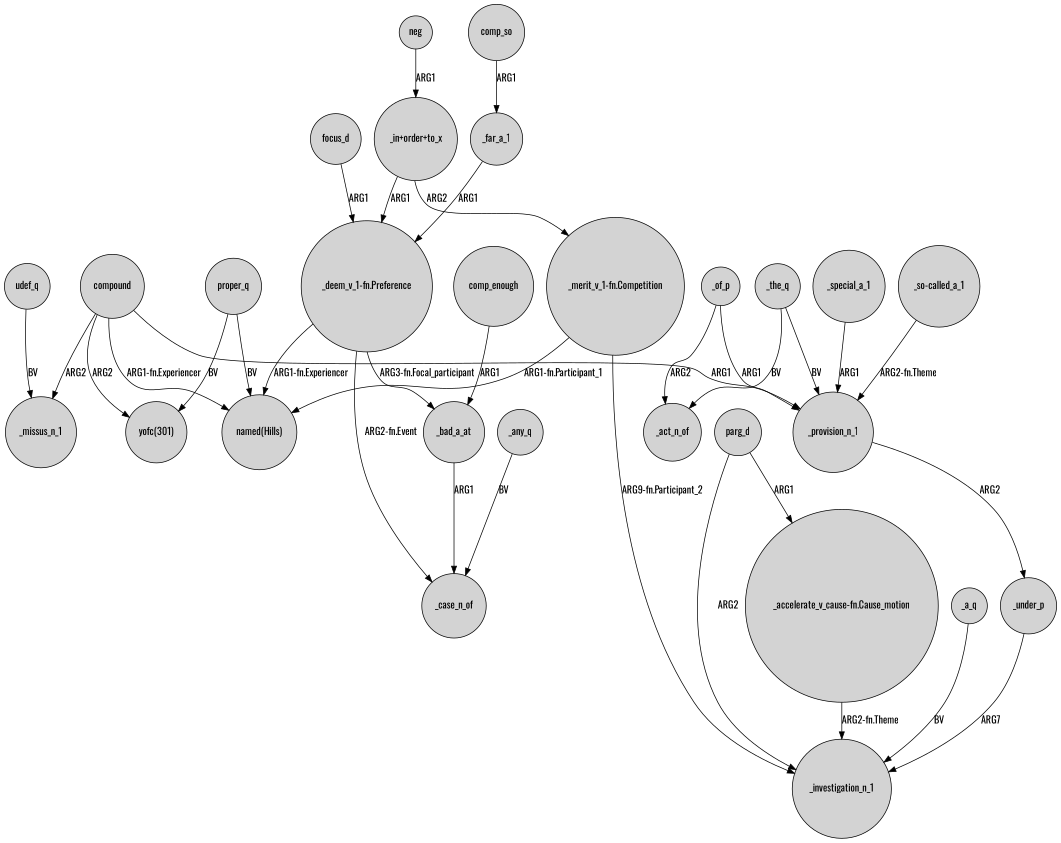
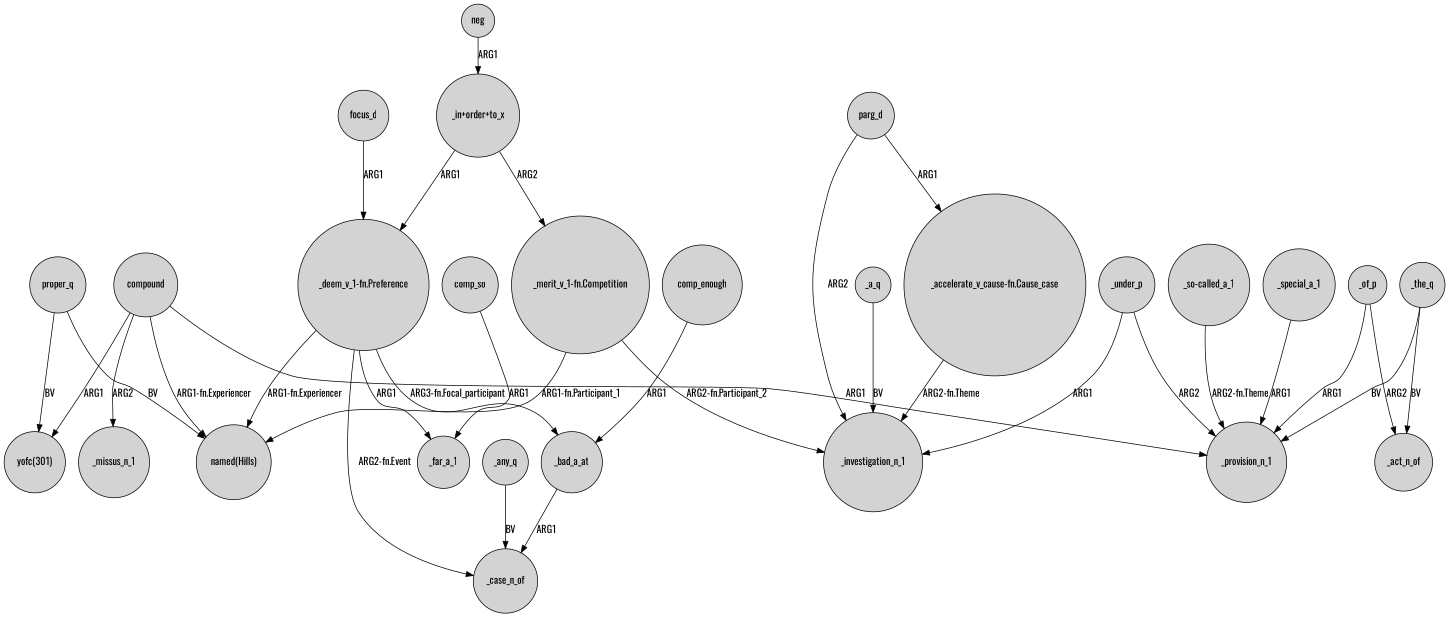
edge "_far_a_1" -> "_deem_v_1-fn.Preference": reversed
node "udef_q": removed
edge "compound" -> "yofc(301)": label "ARG2" -> "ARG1"
edge "_provision_n_1" -> "_under_p": reversed
edge "_merit_v_1-fn.Competition" -> "_investigation_n_1": label "ARG9-fn.Participant_2" -> "ARG2-fn.Participant_2"
node "_accelerate_v_cause-fn.Cause_motion": label "_accelerate_v_cause-fn.Cause_motion" -> "_accelerate_v_cause-fn.Cause_case"
edge "_under_p" -> "_investigation_n_1": label "ARG7" -> "ARG1"
